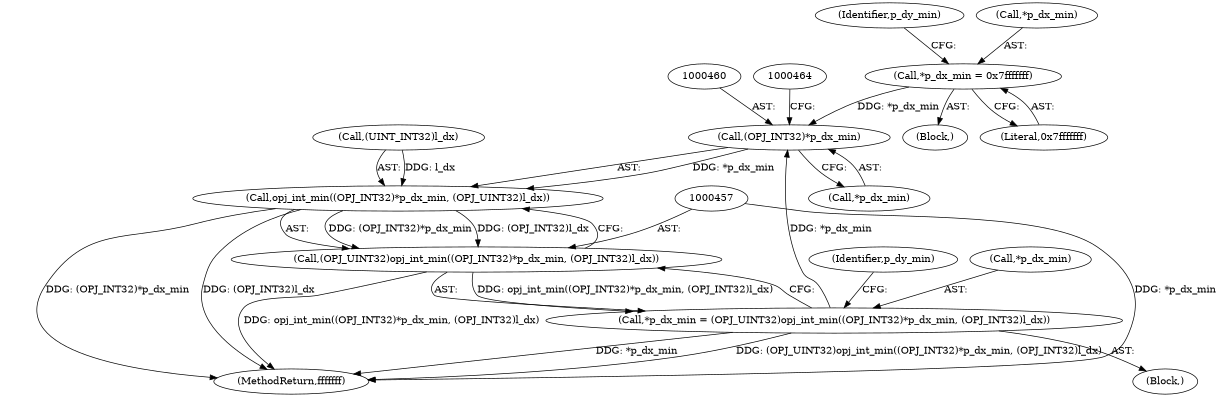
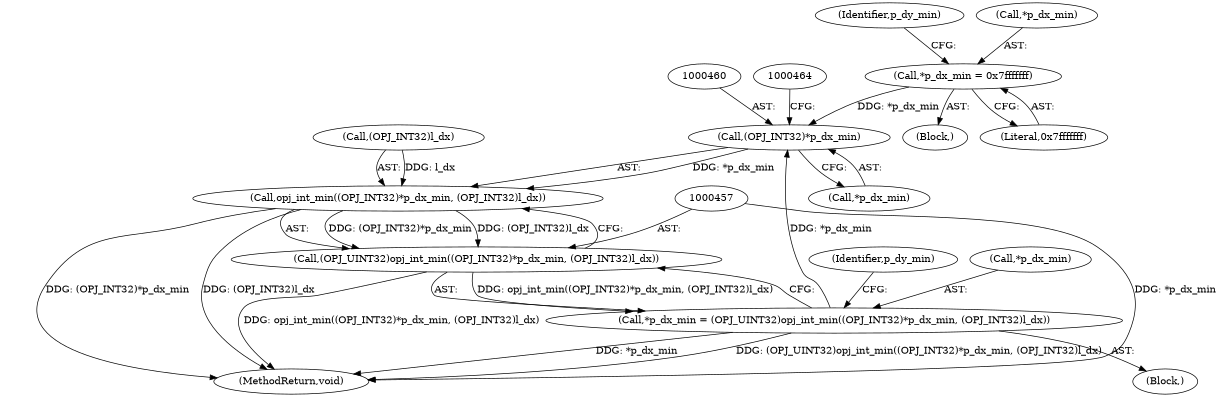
node "(Call,(UINT_INT32)l_dx)": label "(Call,(UINT_INT32)l_dx)" -> "(Call,(OPJ_INT32)l_dx)"
node "(Call,opj_int_min((OPJ_INT32)*p_dx_min, (OPJ_UINT32)l_dx))": label "(Call,opj_int_min((OPJ_INT32)*p_dx_min, (OPJ_UINT32)l_dx))" -> "(Call,opj_int_min((OPJ_INT32)*p_dx_min, (OPJ_INT32)l_dx))"
node "(MethodReturn,fffffff)": label "(MethodReturn,fffffff)" -> "(MethodReturn,void)"
